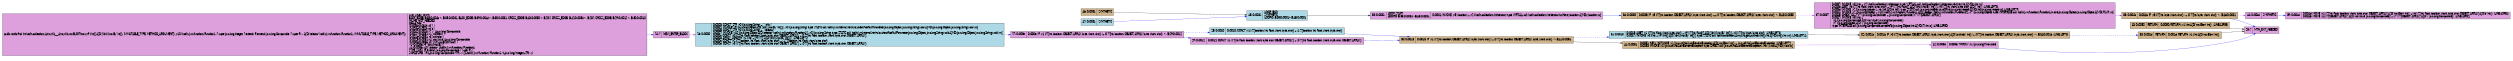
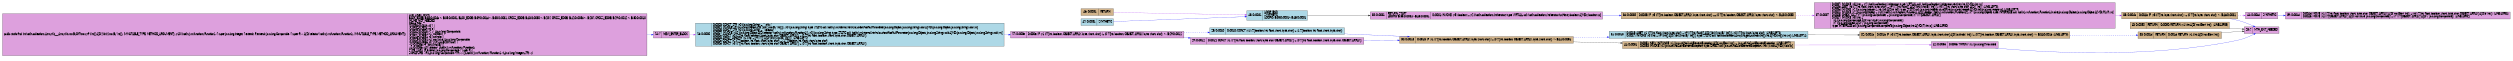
node "46: 0x0031": text "SYNTHETIC" -> "RETURN"
edge "46: 0x0031" -> "45: 0x0031": color black -> purple
node "35: 0x0031": text "LOOP_START" -> "RETURN_START"
